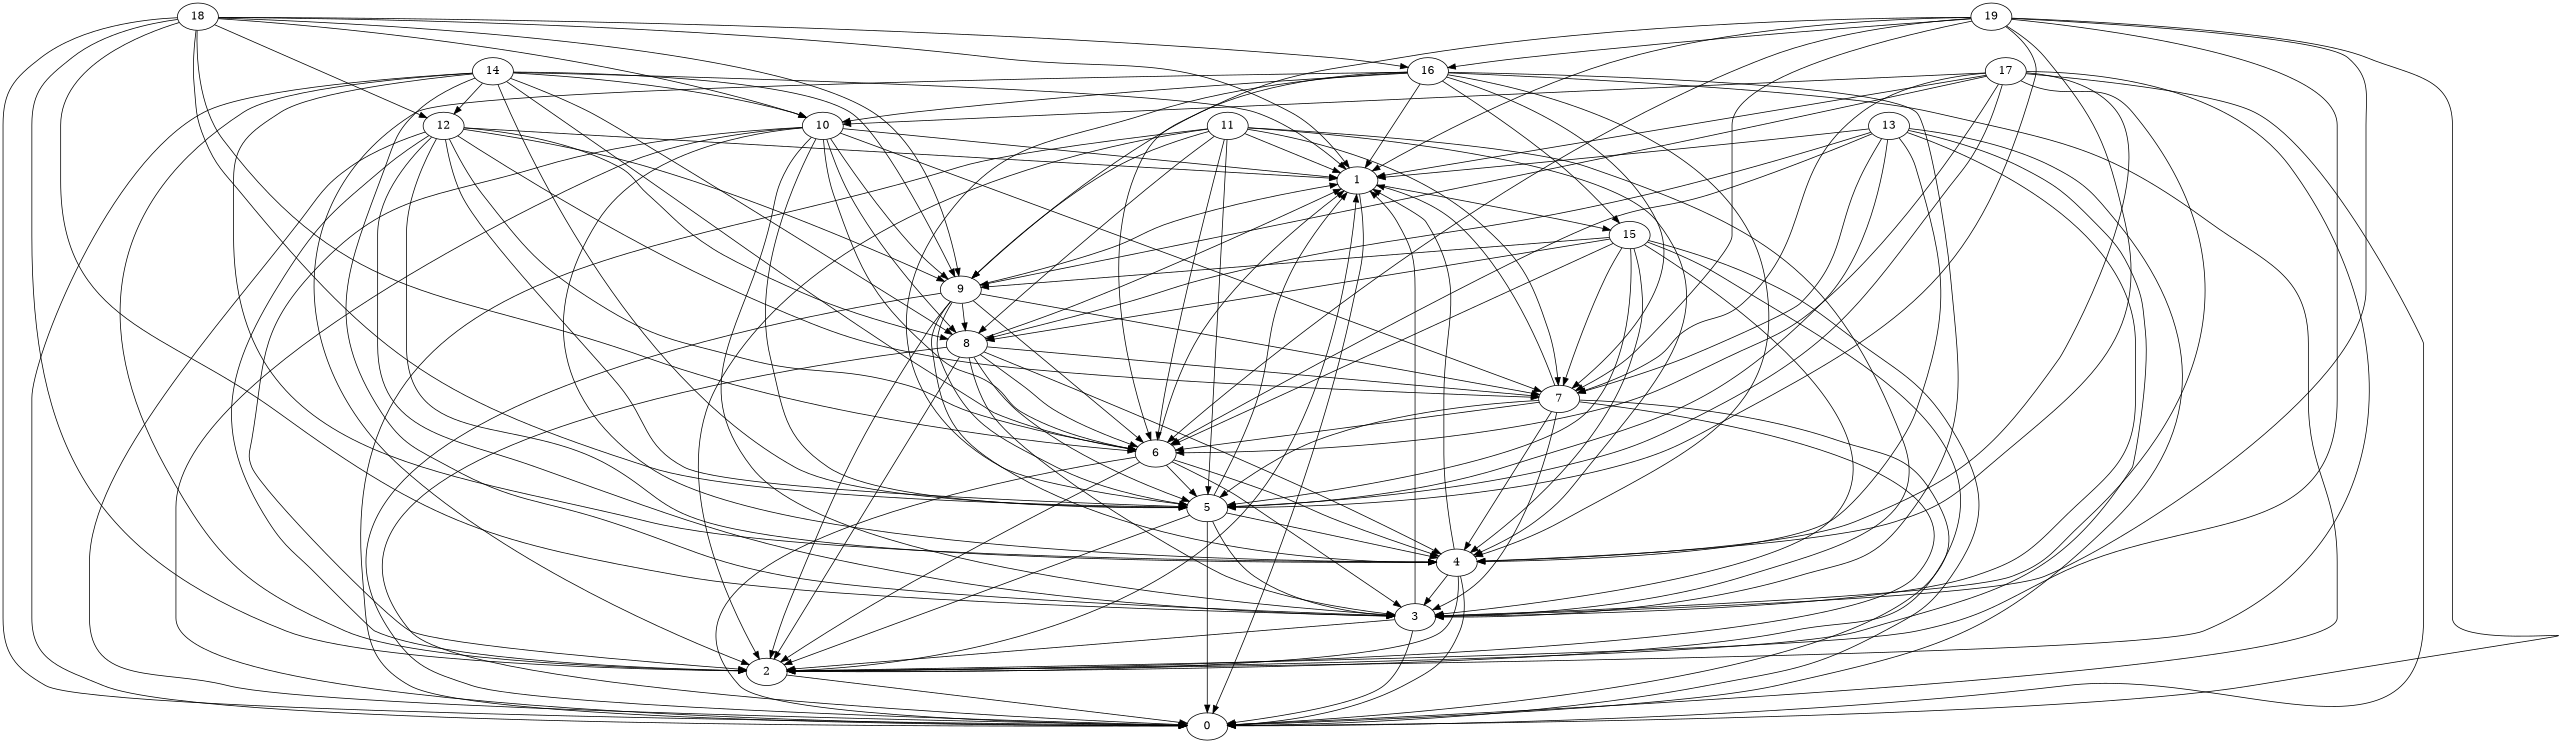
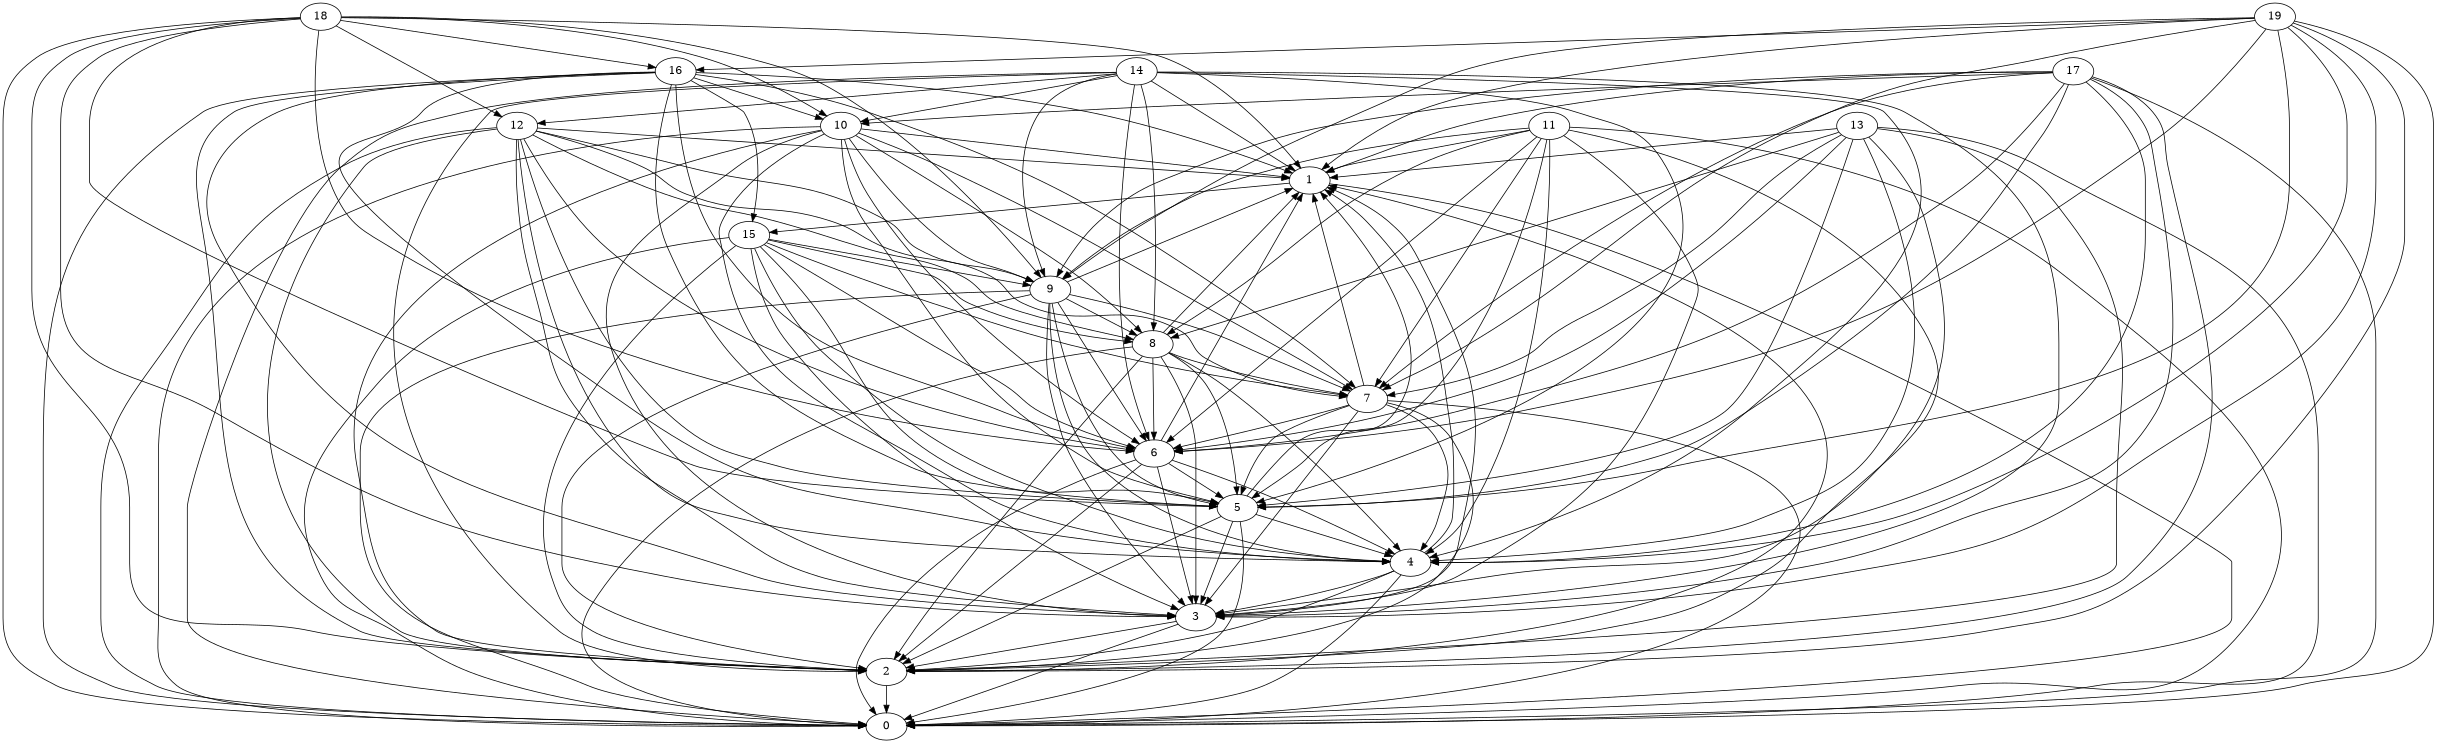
edge "9" -> "3": added
